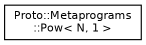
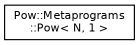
node "Proto::Metaprograms ::Pow< N, 1 >": label "Proto::Metaprograms ::Pow< N, 1 >" -> "Pow::Metaprograms ::Pow< N, 1 >"
